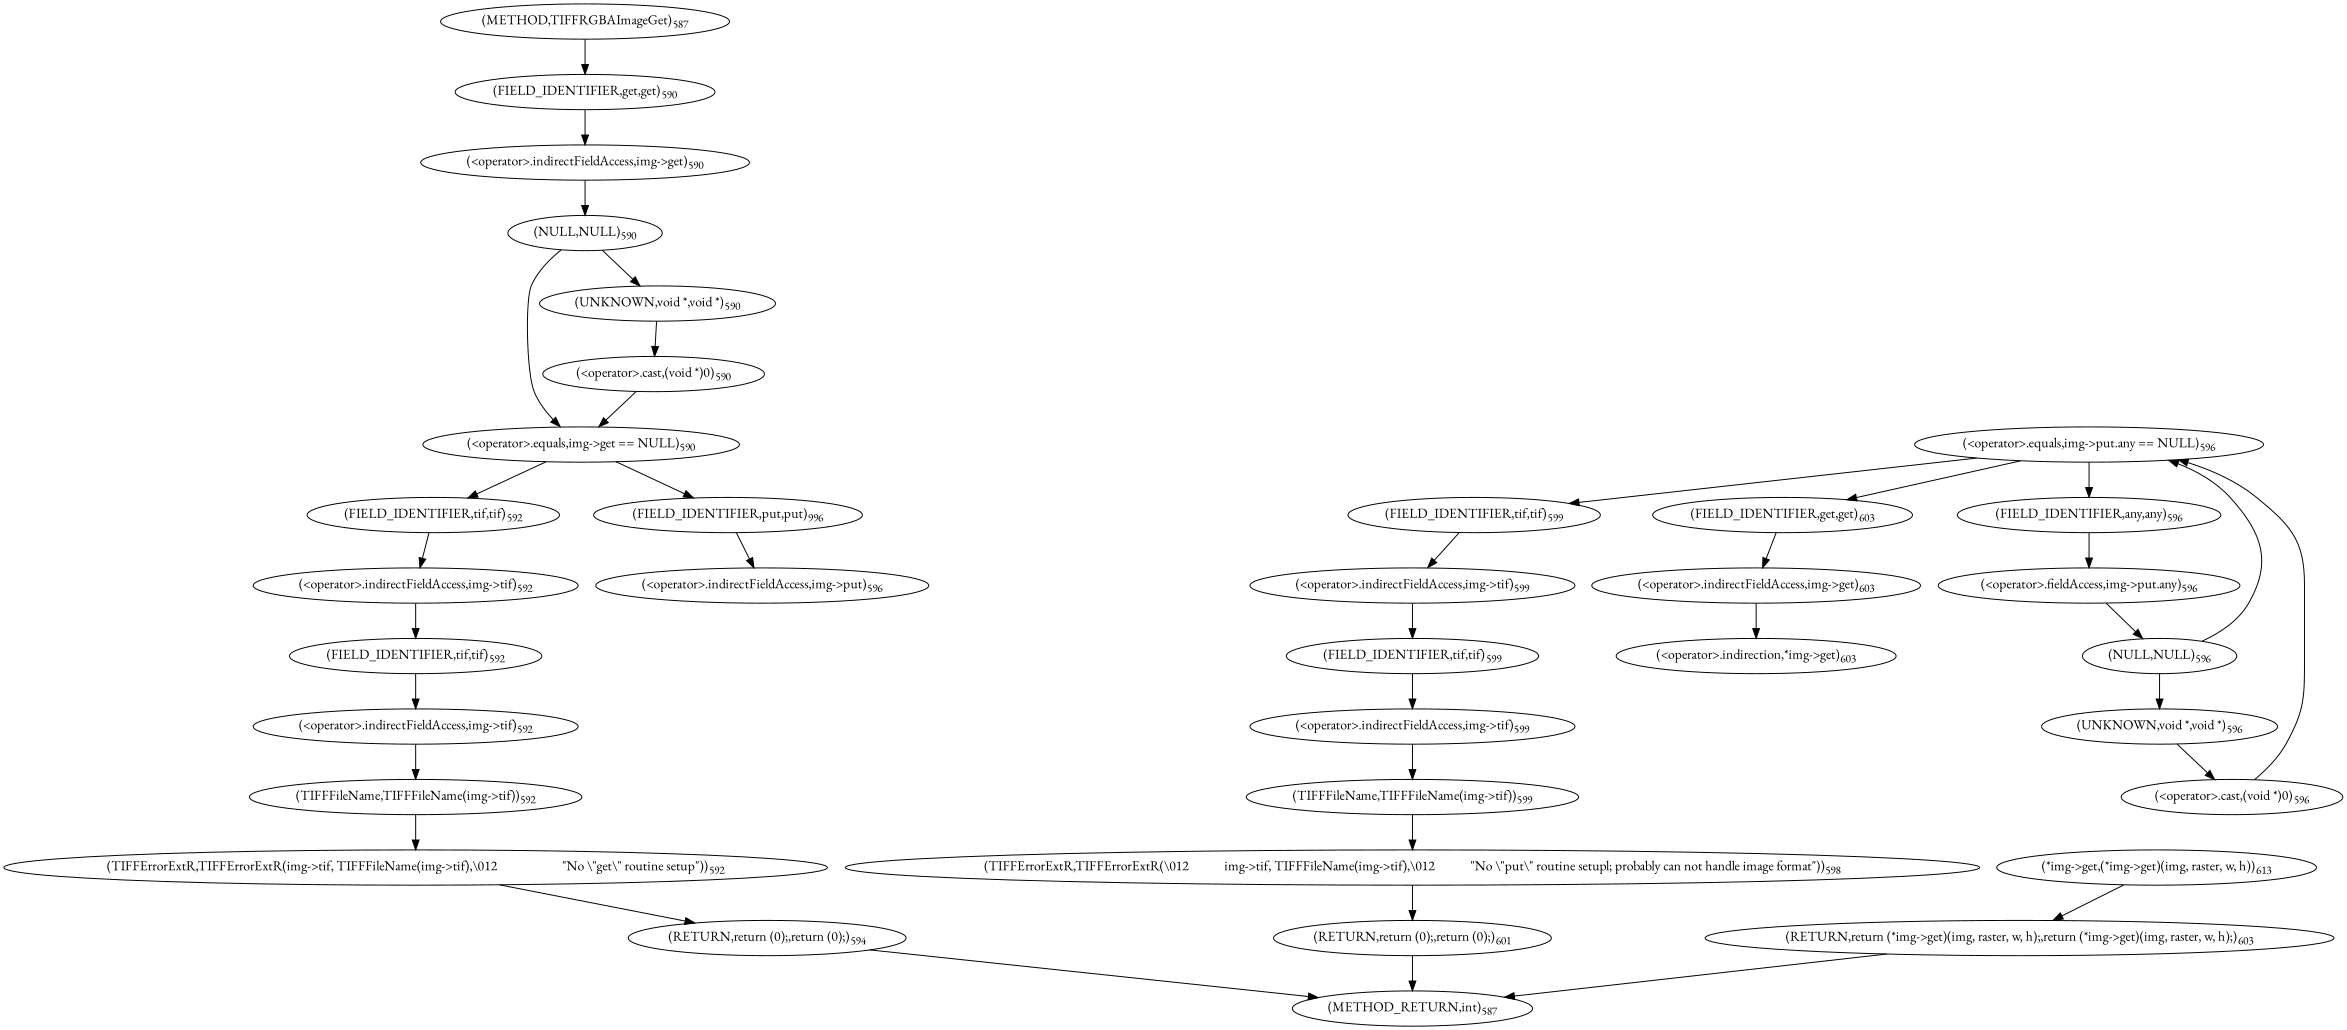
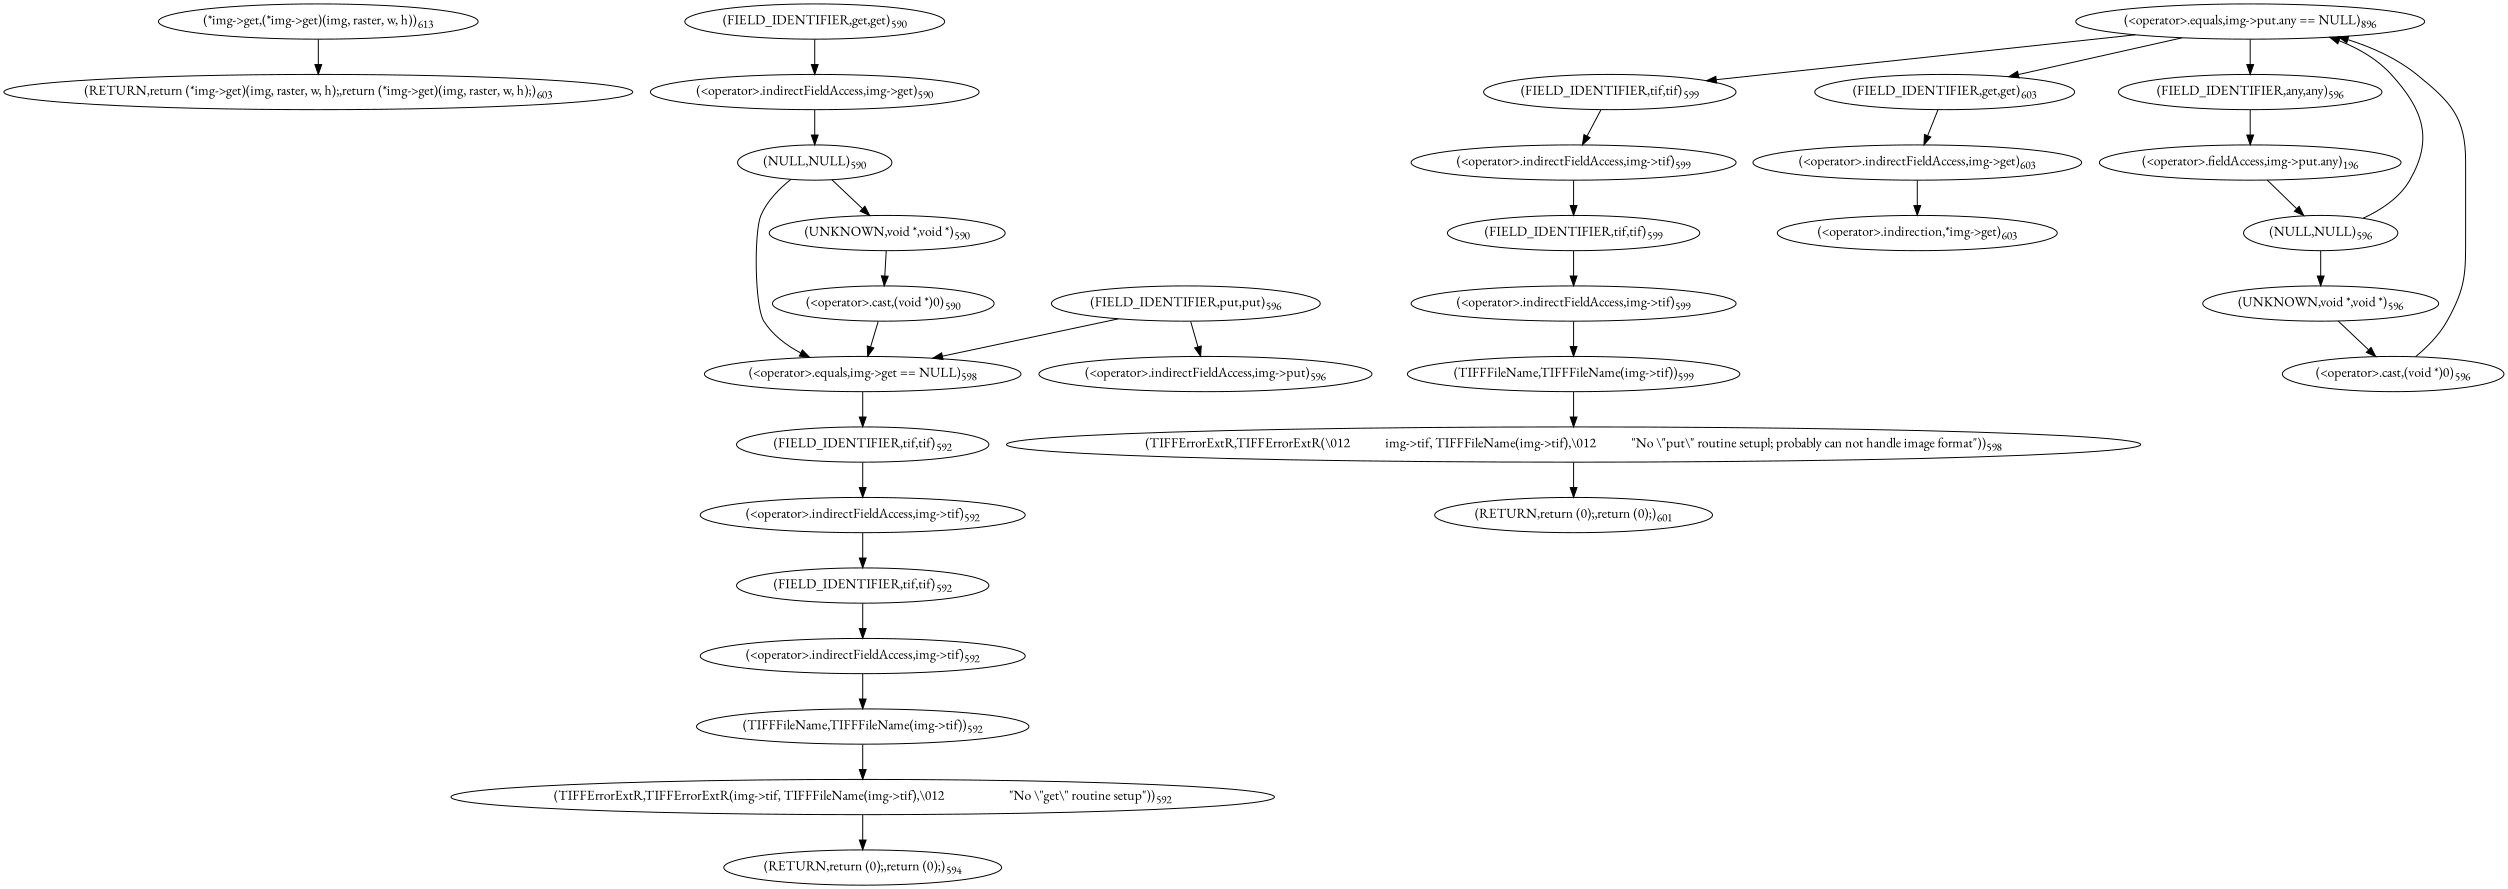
node "(METHOD,TIFFRGBAImageGet)": removed
node "(<operator>.equals,img->get == NULL)": text "590" -> "598"
node "(<operator>.equals,img->put.any == NULL)": text "596" -> "896"
edge "(<operator>.equals,img->get == NULL)" -> "(FIELD_IDENTIFIER,put,put)": reversed
node "(FIELD_IDENTIFIER,put,put)": text "996" -> "596"
node "(<operator>.fieldAccess,img->put.any)": text "596" -> "196"
node "(METHOD_RETURN,int)": removed
